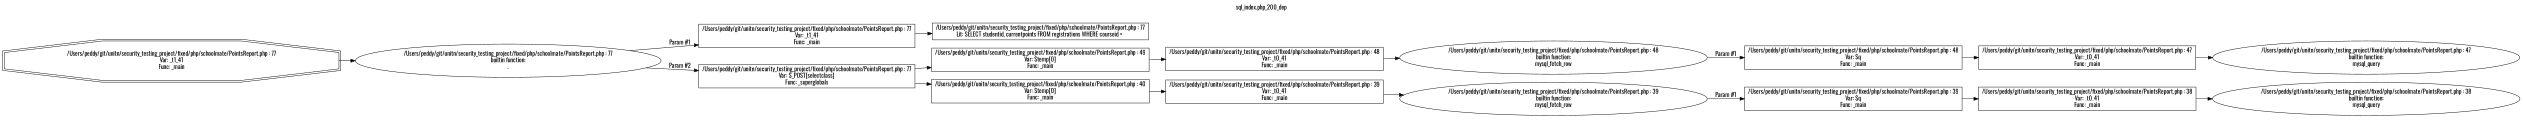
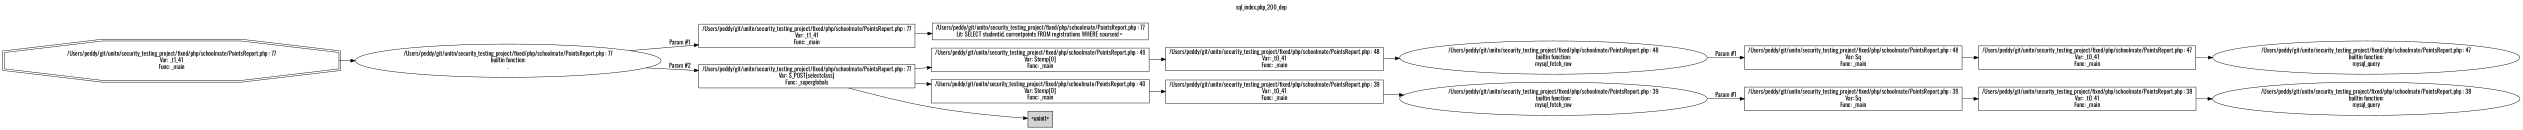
node "<uninit>": added
